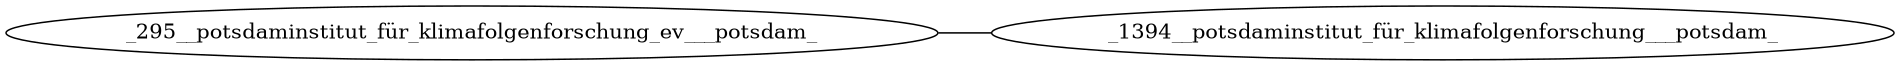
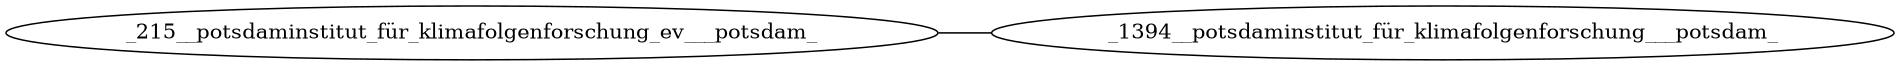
node "_295__potsdaminstitut_für_klimafolgenforschung_ev___potsdam_": label "_295__potsdaminstitut_für_klimafolgenforschung_ev___potsdam_" -> "_215__potsdaminstitut_für_klimafolgenforschung_ev___potsdam_"
